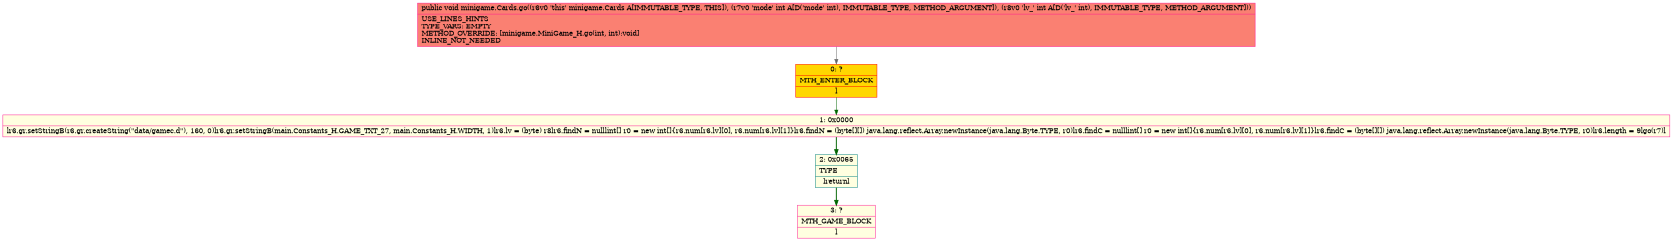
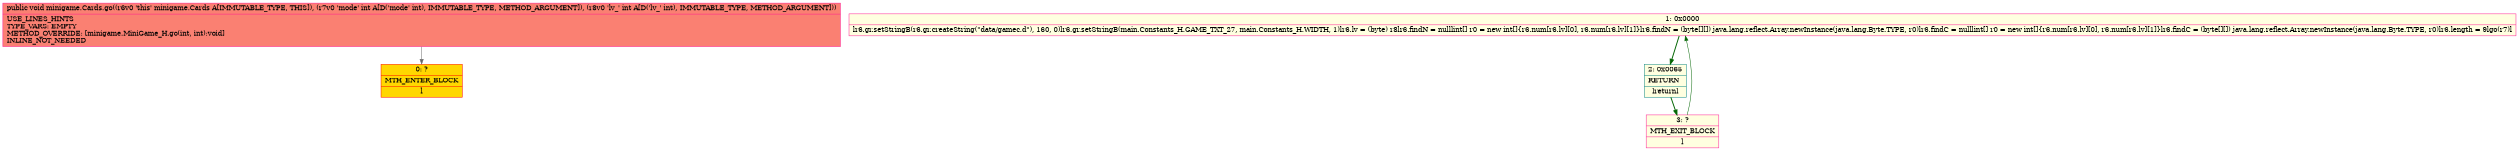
edge "0: ?" -> "1: 0x0000": now "3: ?" -> "1: 0x0000"
node "2: 0x0065": text "TYPE" -> "RETURN"
node "3: ?": text "MTH_GAME_BLOCK" -> "MTH_EXIT_BLOCK"
